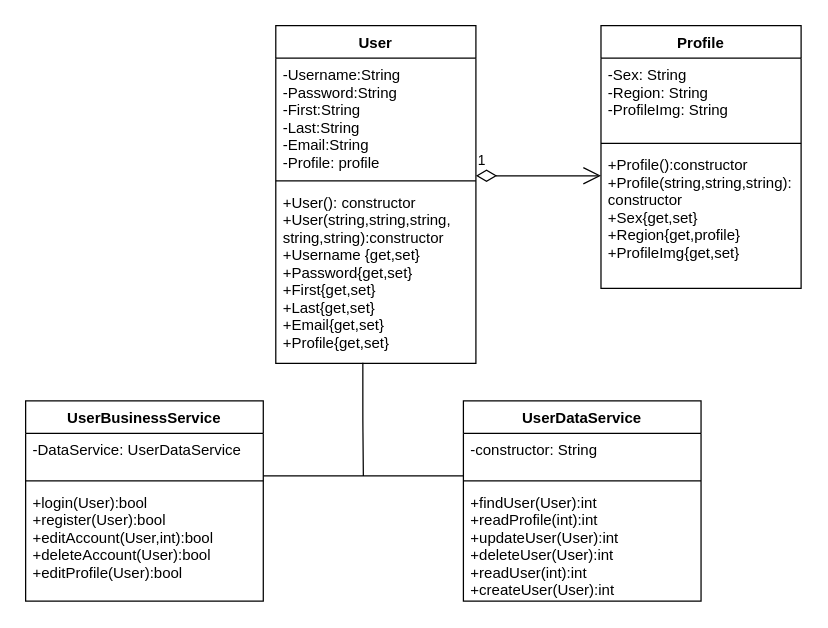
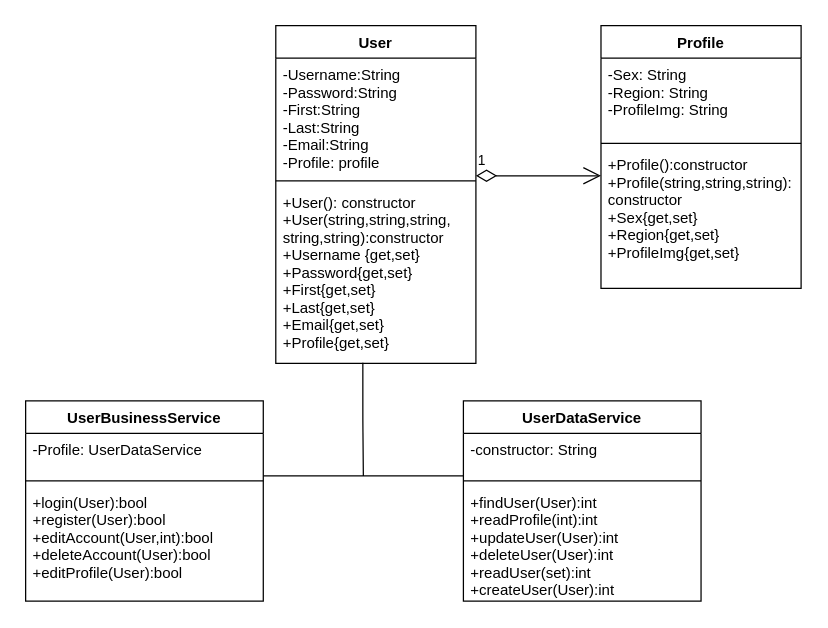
node "+Profile():constructor +Profile(string,string,string): constructor +Sex{get,set} +Region{get,profile} +ProfileImg{get,set}": label "+Profile():constructor +Profile(string,string,string): constructor +Sex{get,set} +Region{get,profile} +ProfileImg{get,set}" -> "+Profile():constructor +Profile(string,string,string): constructor +Sex{get,set} +Region{get,set} +ProfileImg{get,set}"
node "-DataService: UserDataService": label "-DataService: UserDataService" -> "-Profile: UserDataService"
node "+findUser(User):int +readProfile(int):int +updateUser(User):int +deleteUser(User):int +readUser(int):int +createUser(User):int": label "+findUser(User):int +readProfile(int):int +updateUser(User):int +deleteUser(User):int +readUser(int):int +createUser(User):int" -> "+findUser(User):int +readProfile(int):int +updateUser(User):int +deleteUser(User):int +readUser(set):int +createUser(User):int"
